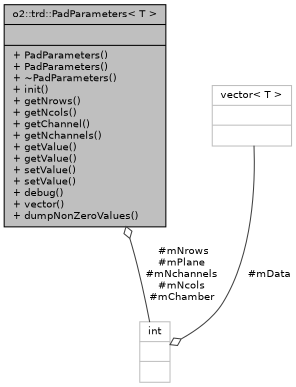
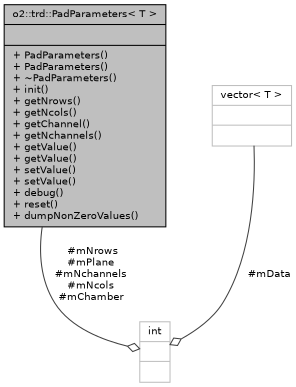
node "o2::trd::PadParameters< T >": text "+ vector()" -> "+ reset()"
edge "int" -> "o2::trd::PadParameters< T >": reversed
